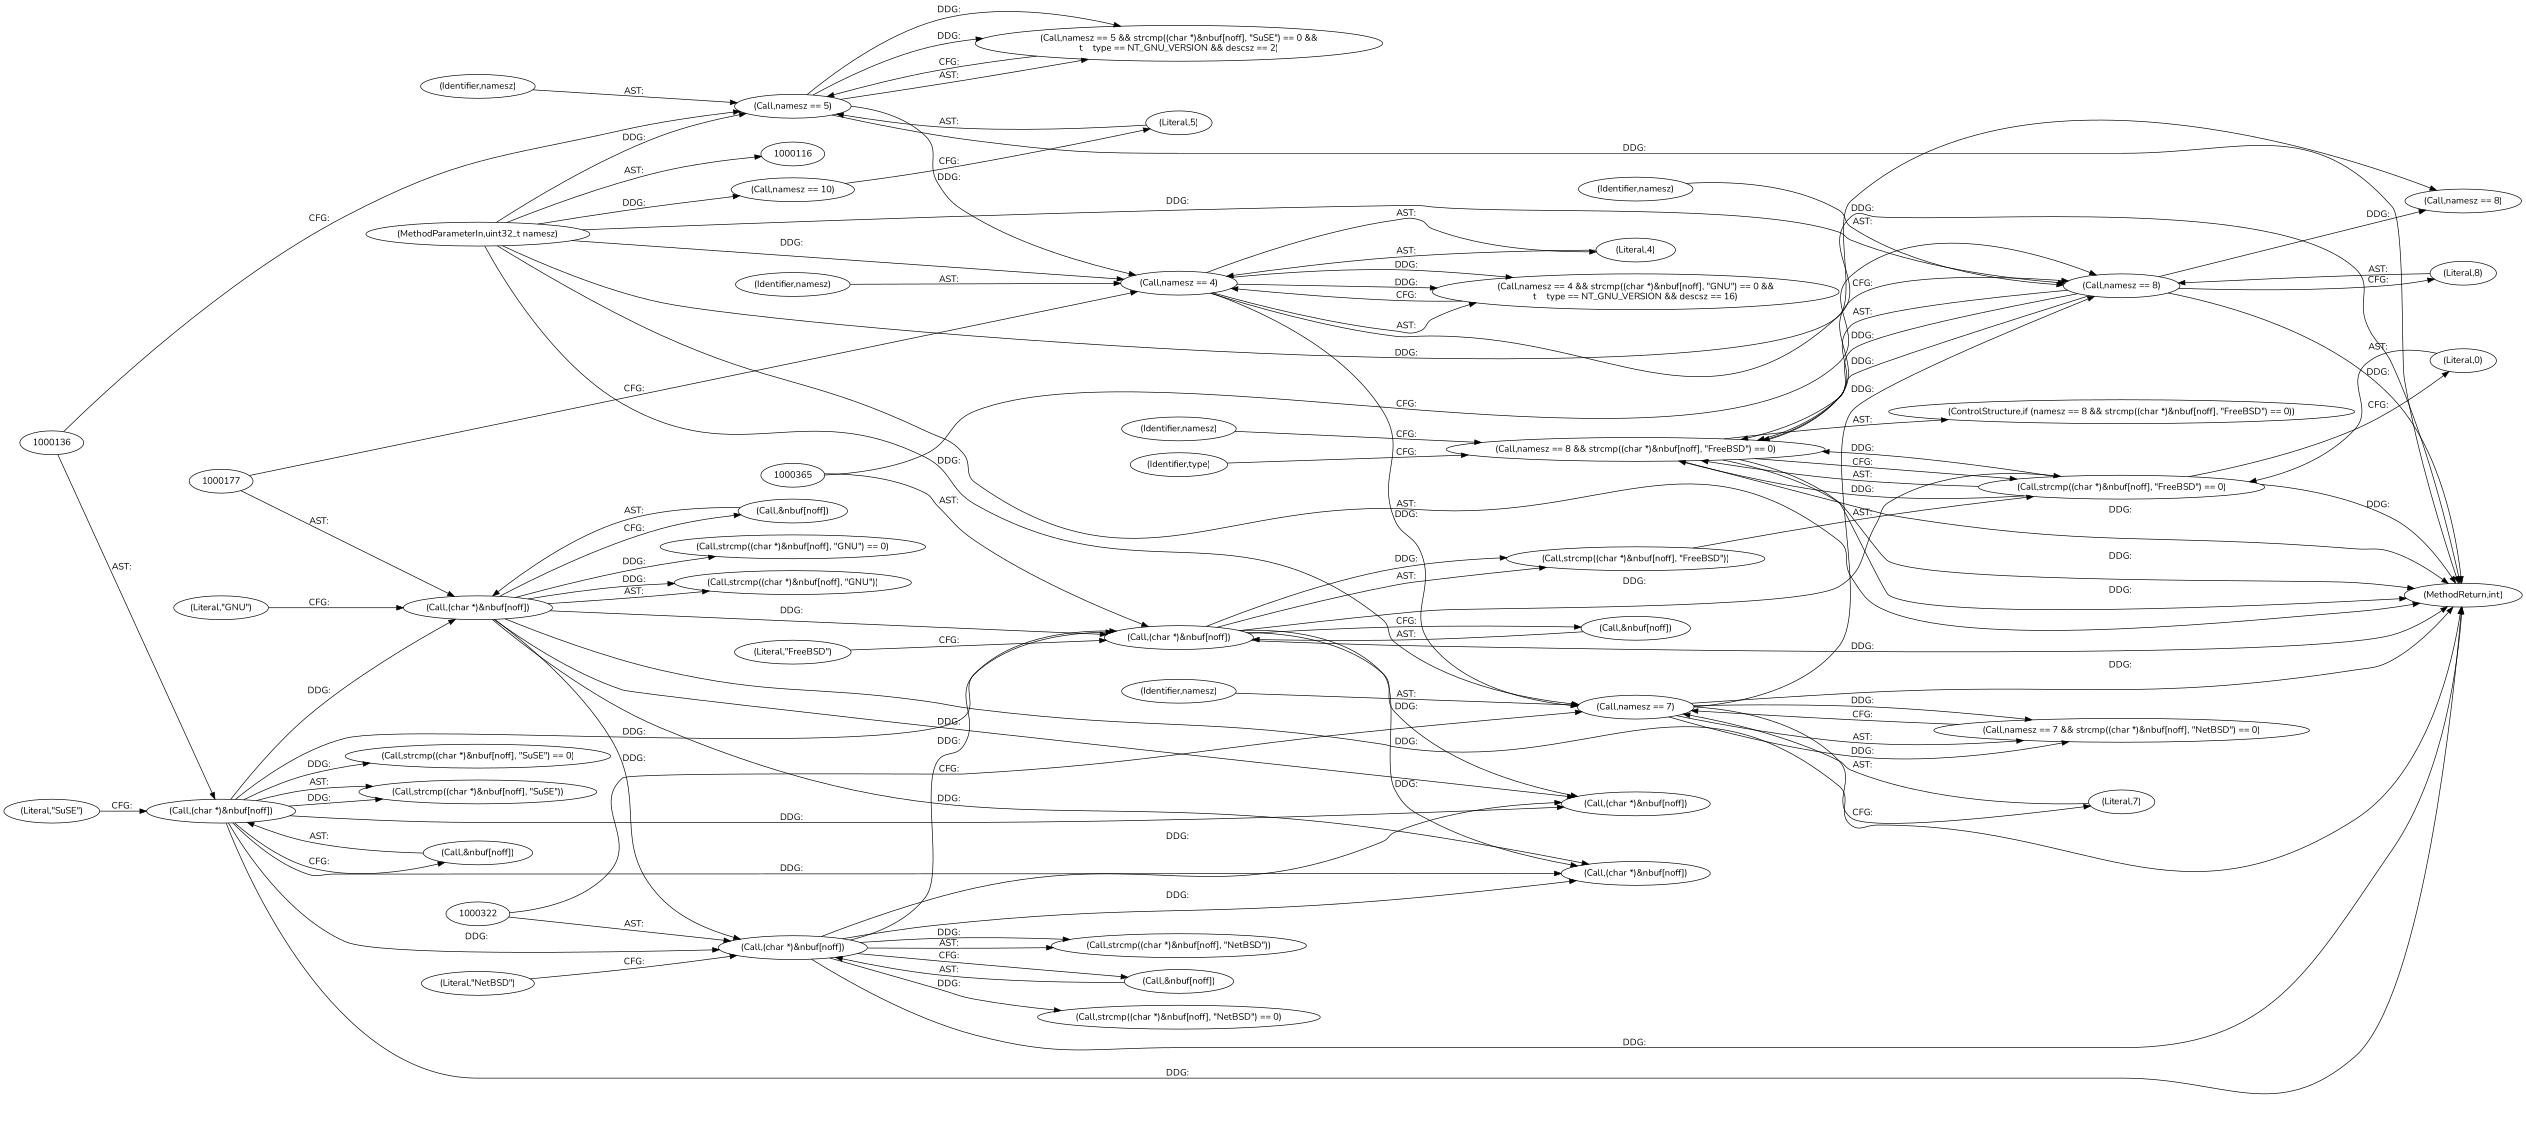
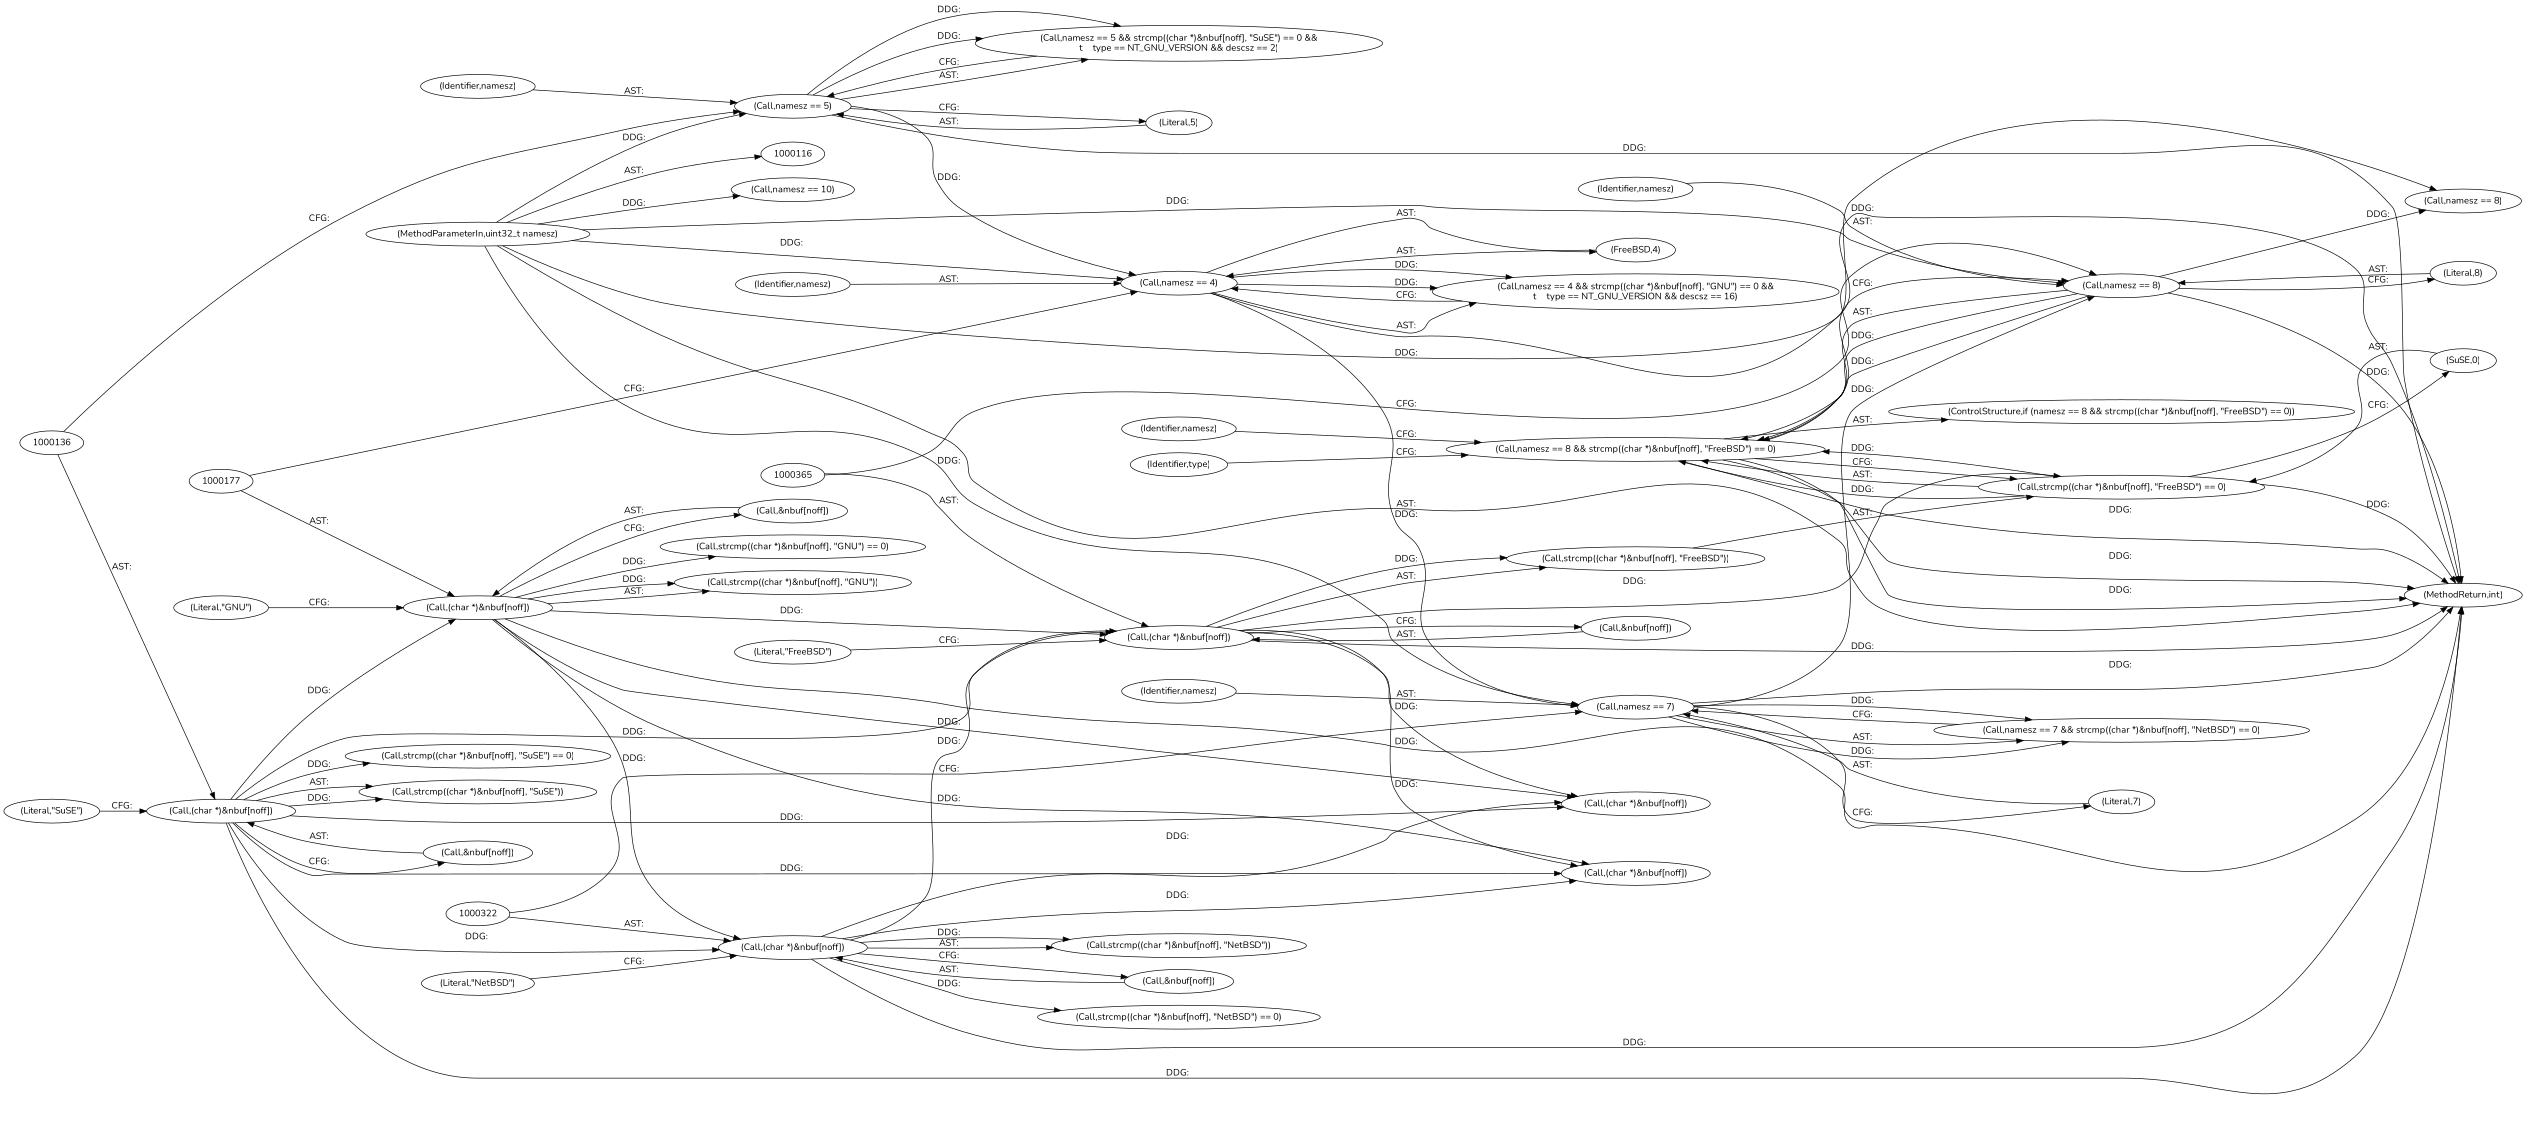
edge "(Call,namesz == 10)" -> "(Literal,5)": now "(Call,namesz == 5)" -> "(Literal,5)"
node "(Literal,4)": label "(Literal,4)" -> "(FreeBSD,4)"
node "(Literal,0)": label "(Literal,0)" -> "(SuSE,0)"
